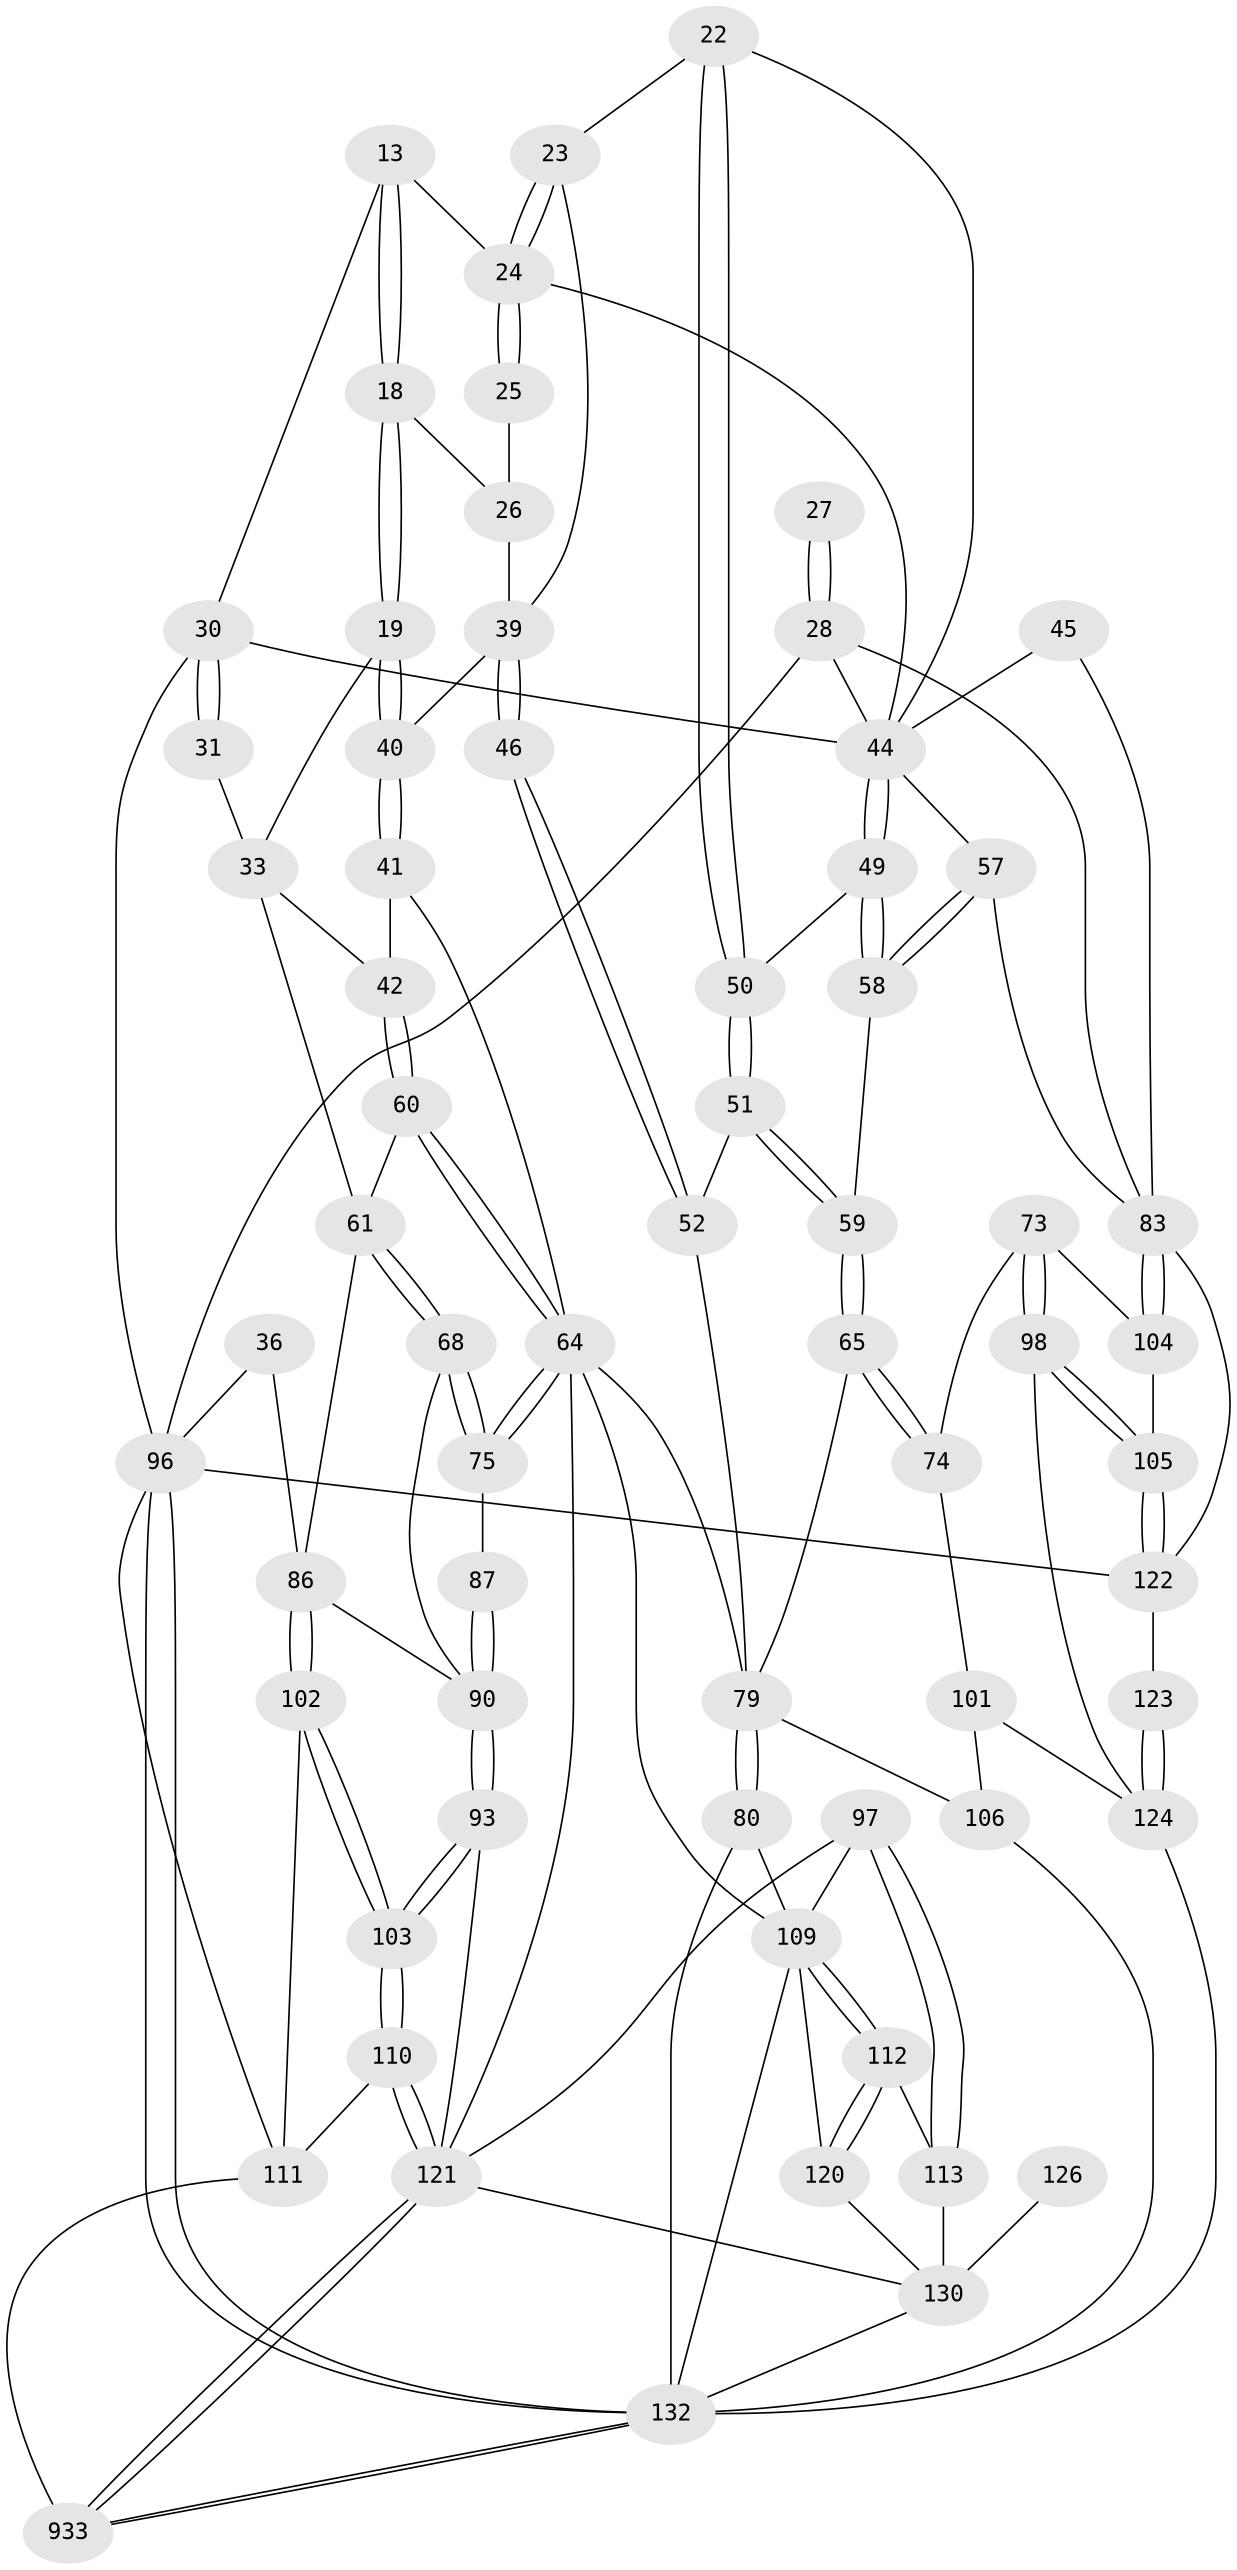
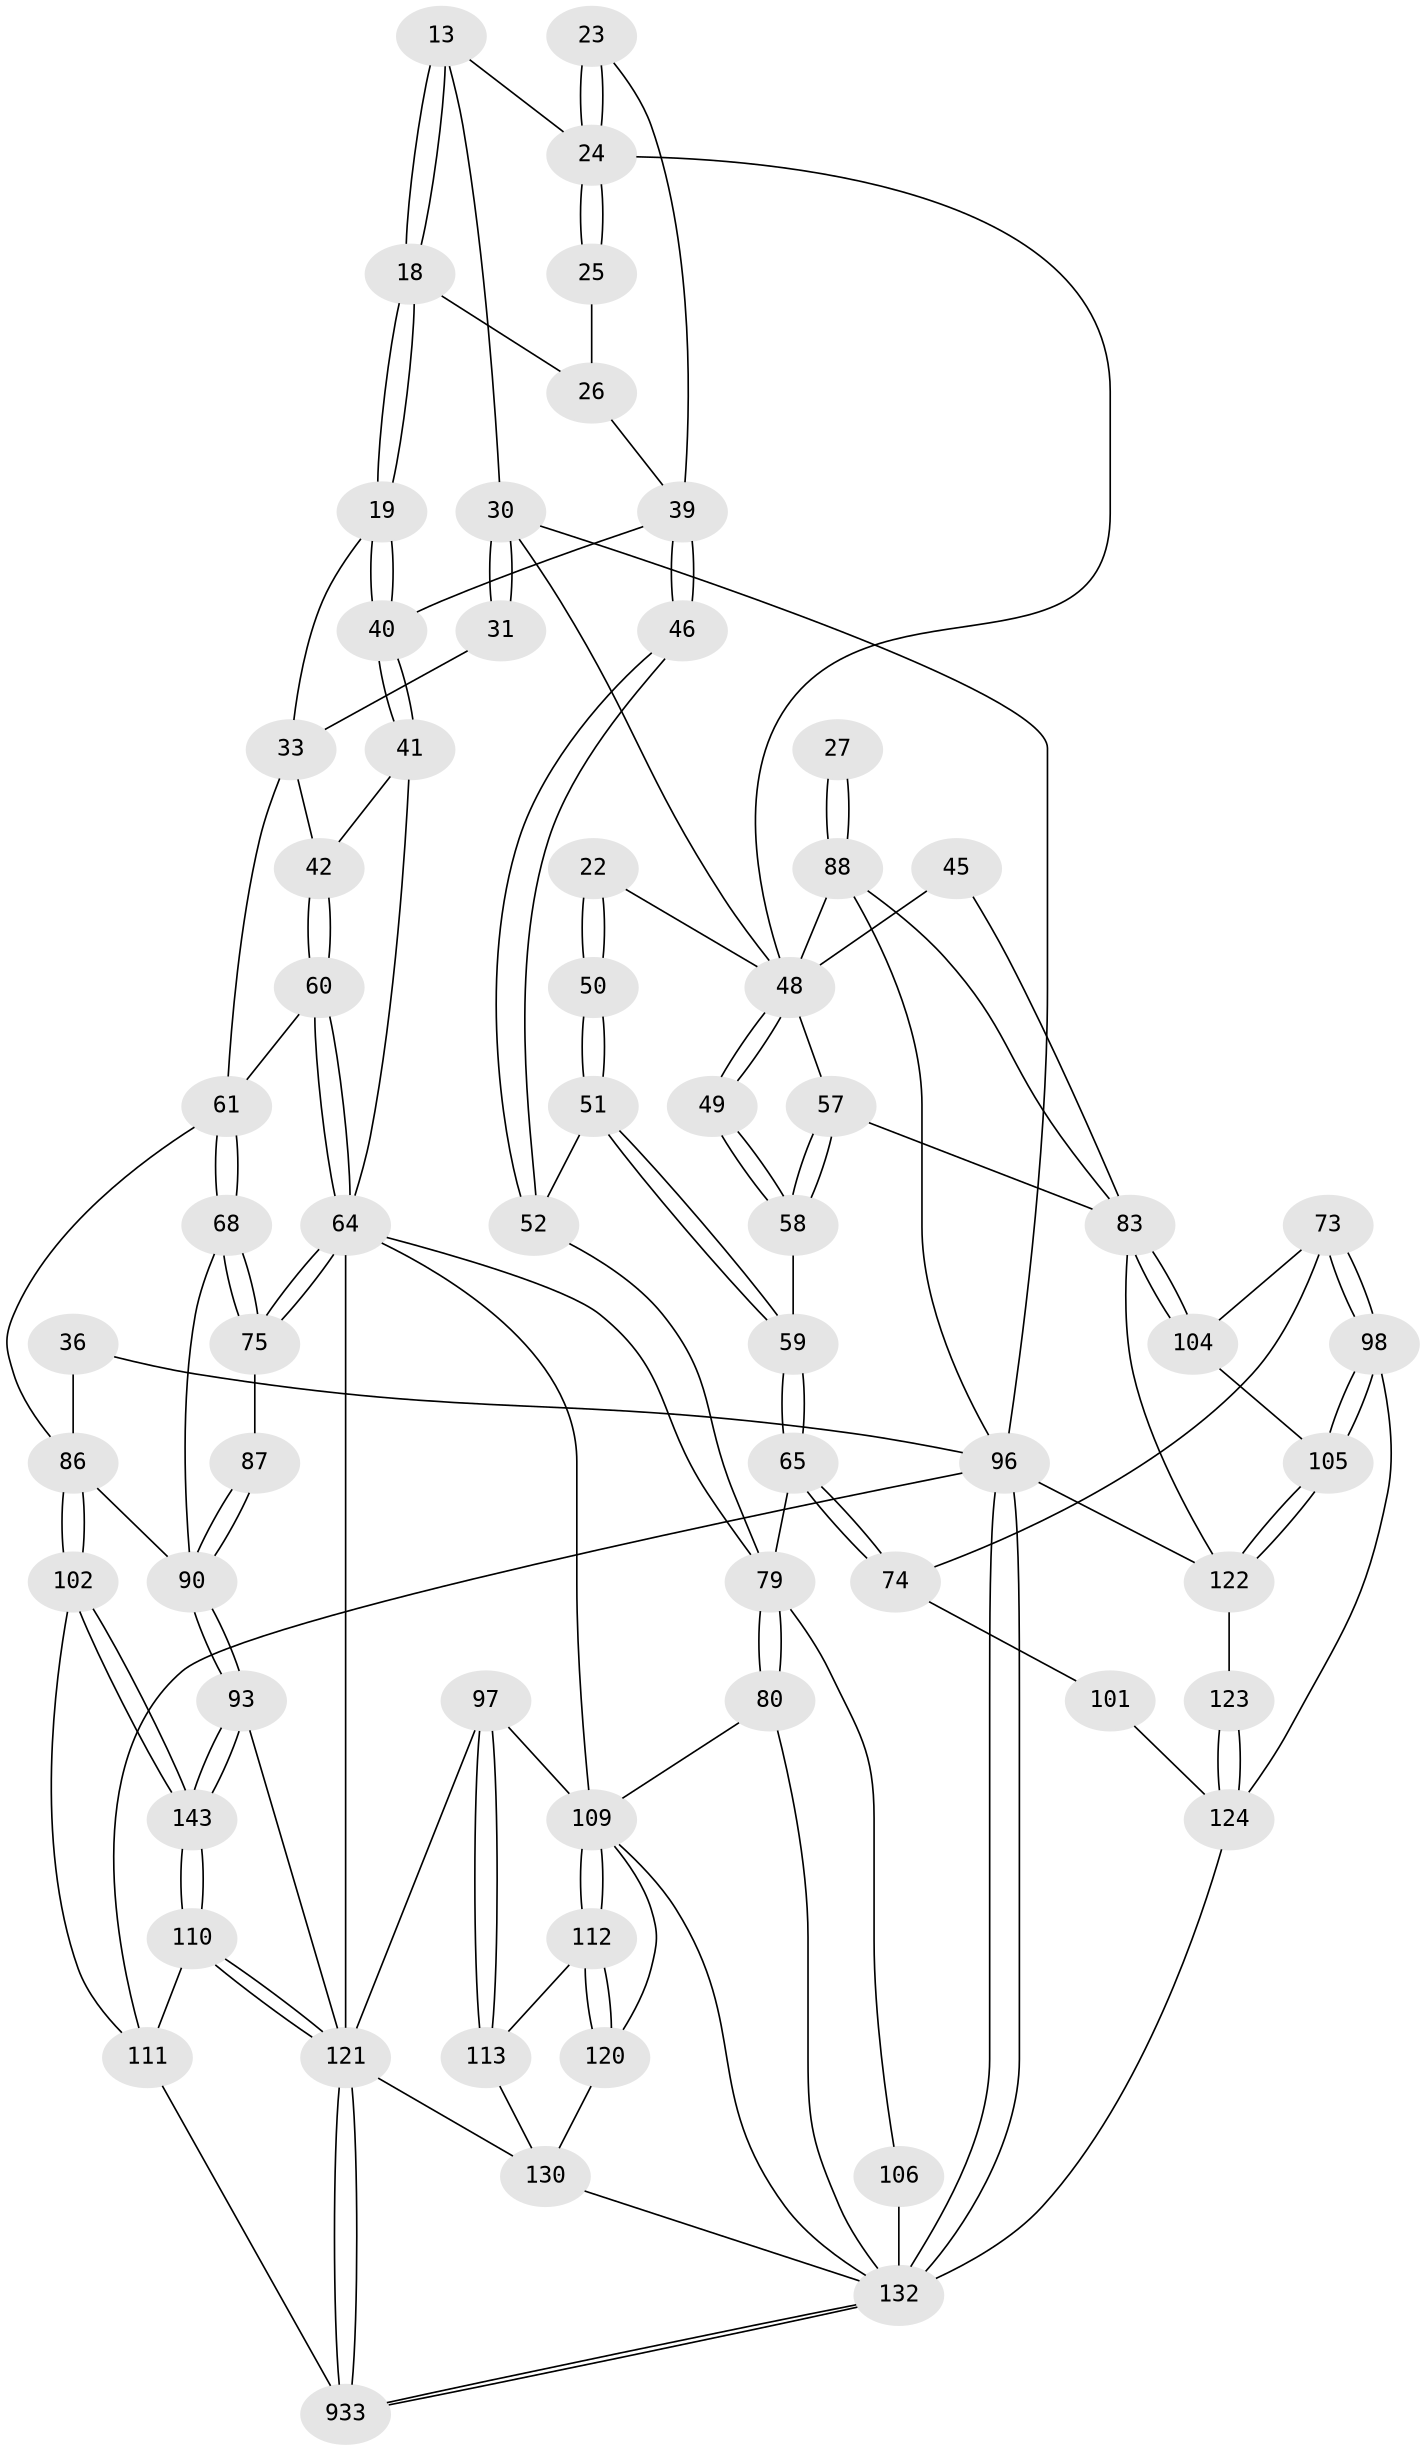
edge "22" -- "23": removed
node "28": label "28" -> "88"
node "44": label "44" -> "48"
edge "49" -- "50": removed
edge "101" -- "106": removed
node "103": label "103" -> "143"
node "126": removed
